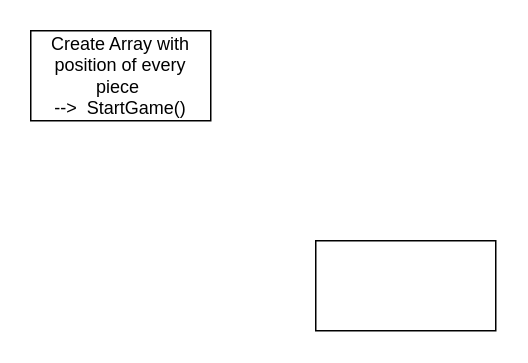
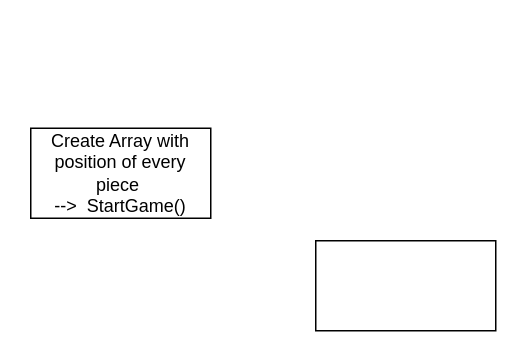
node "Create Array with position of every piece --> StartGame()": moved (121, 76) -> (121, 173)
